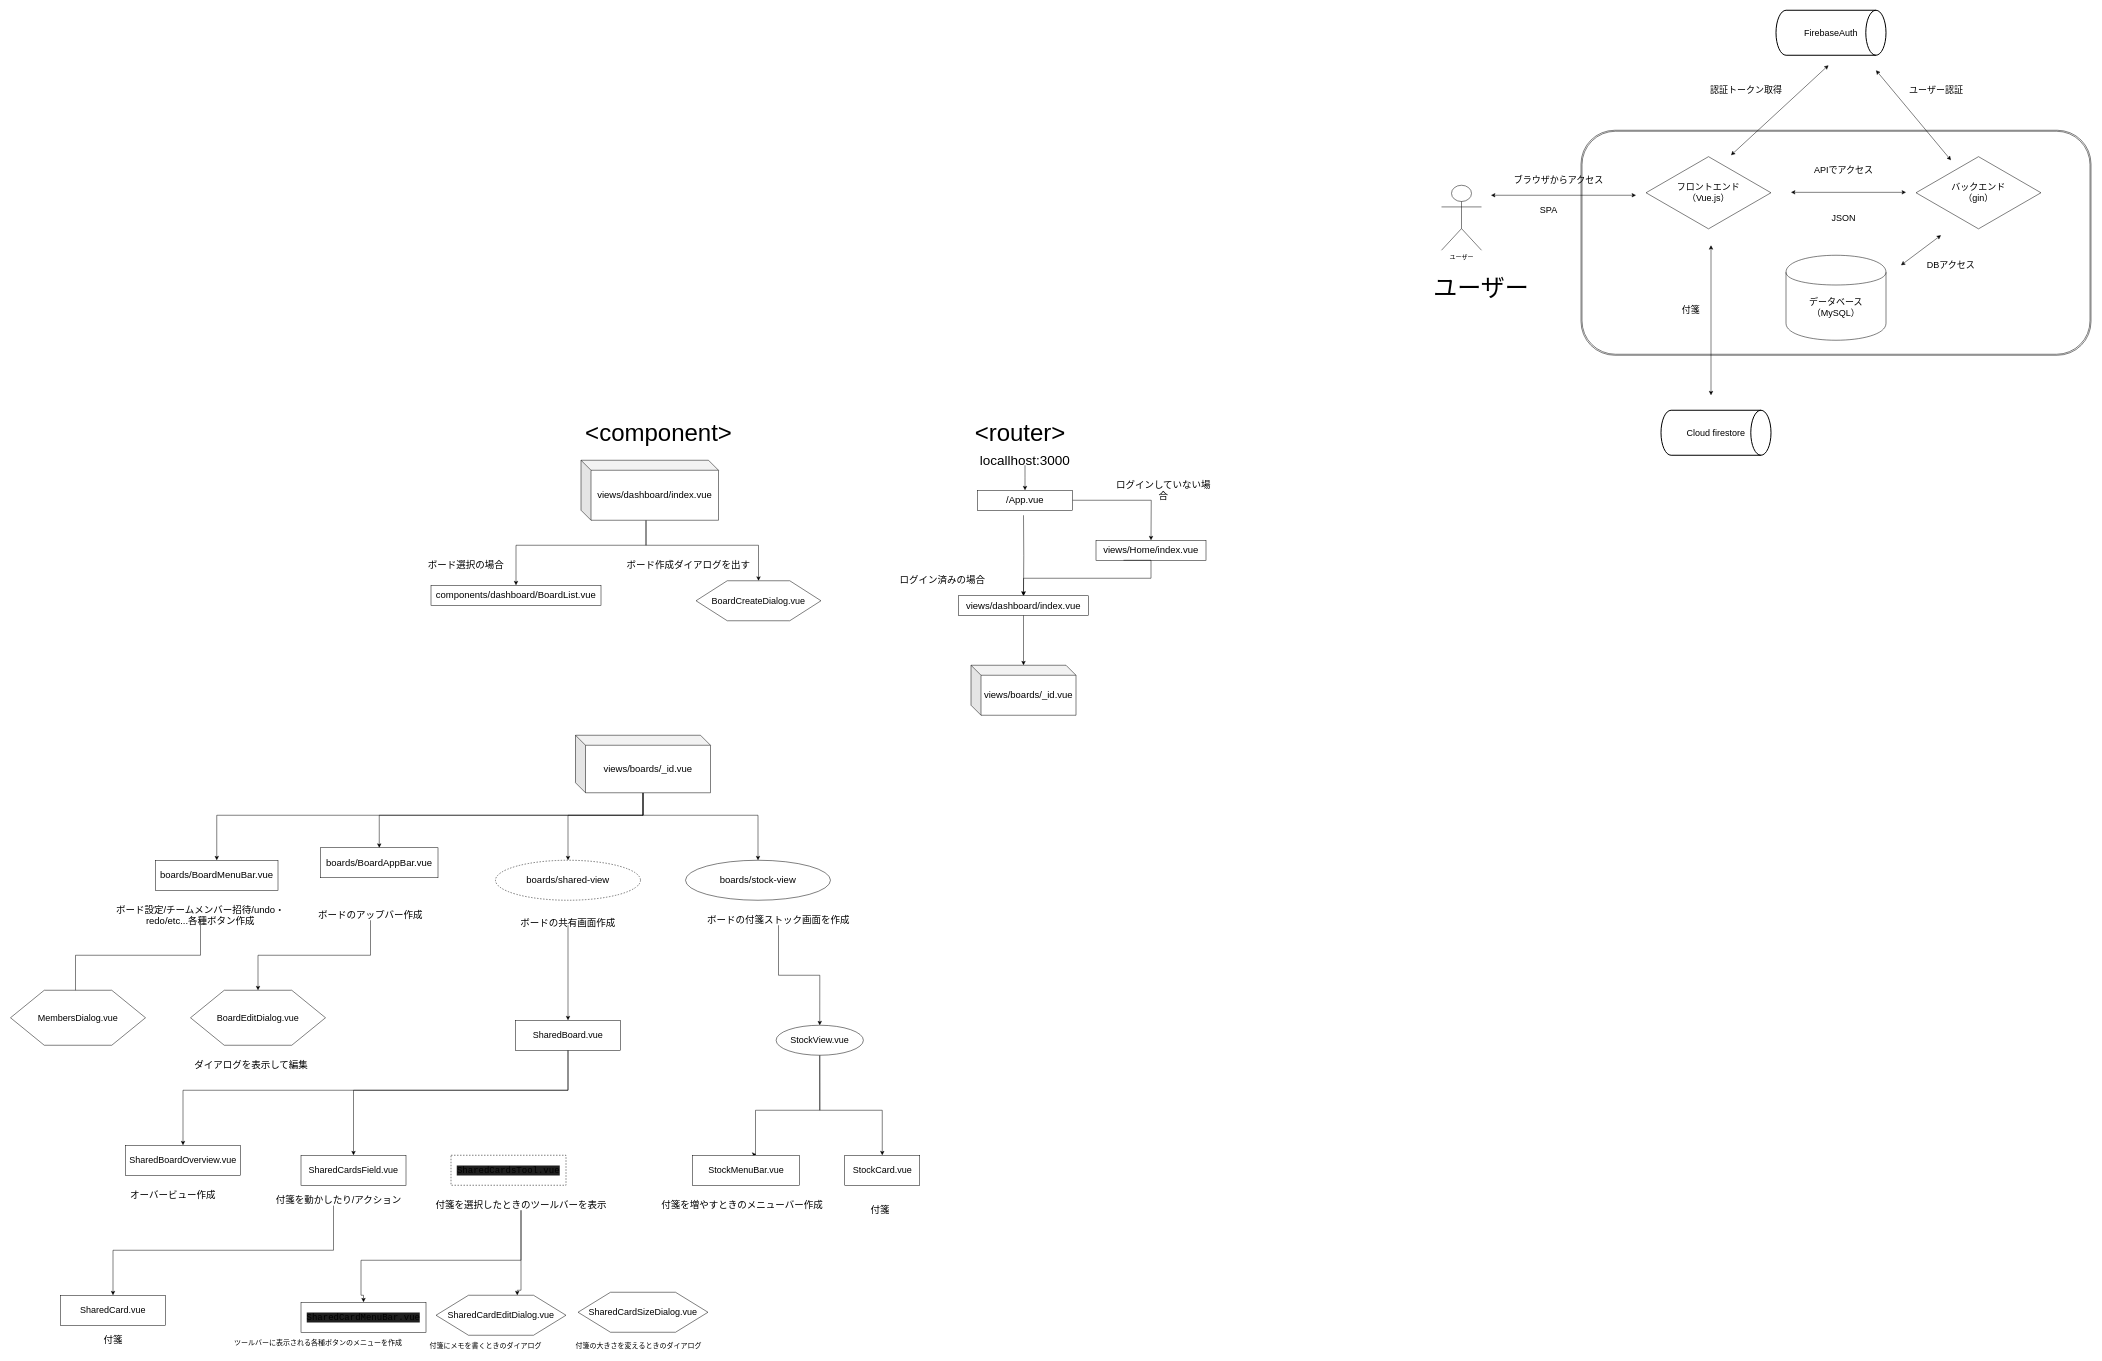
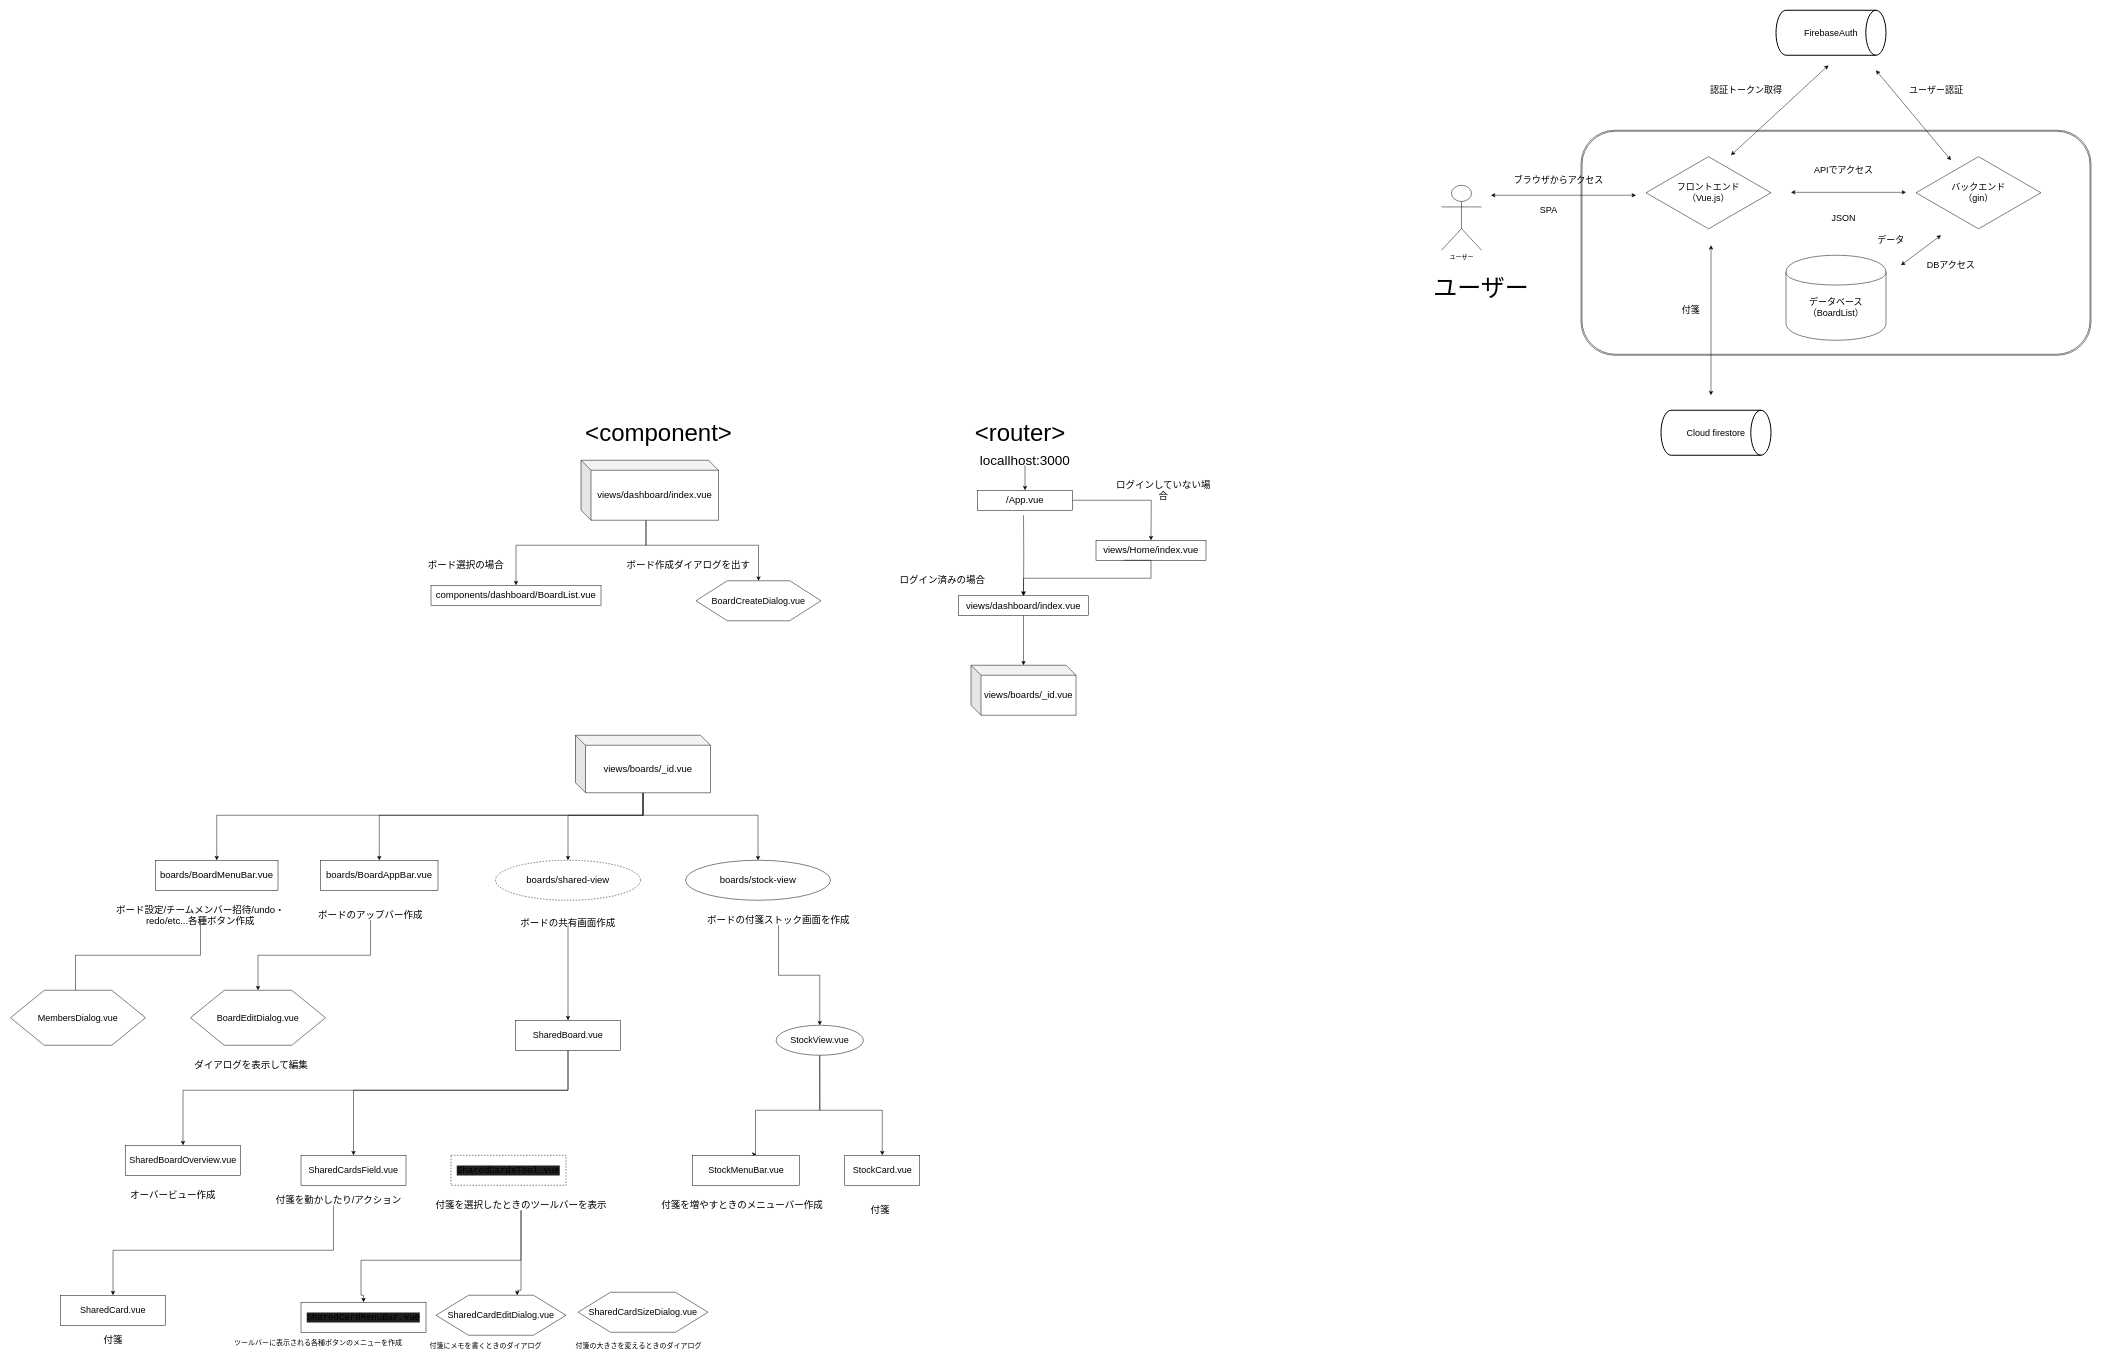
node "データ": added
node "データベース （MySQL）": label "データベース （MySQL）" -> "データベース （BoardList）"
node "boards/BoardAppBar.vue": moved (379, 863) -> (379, 875)
